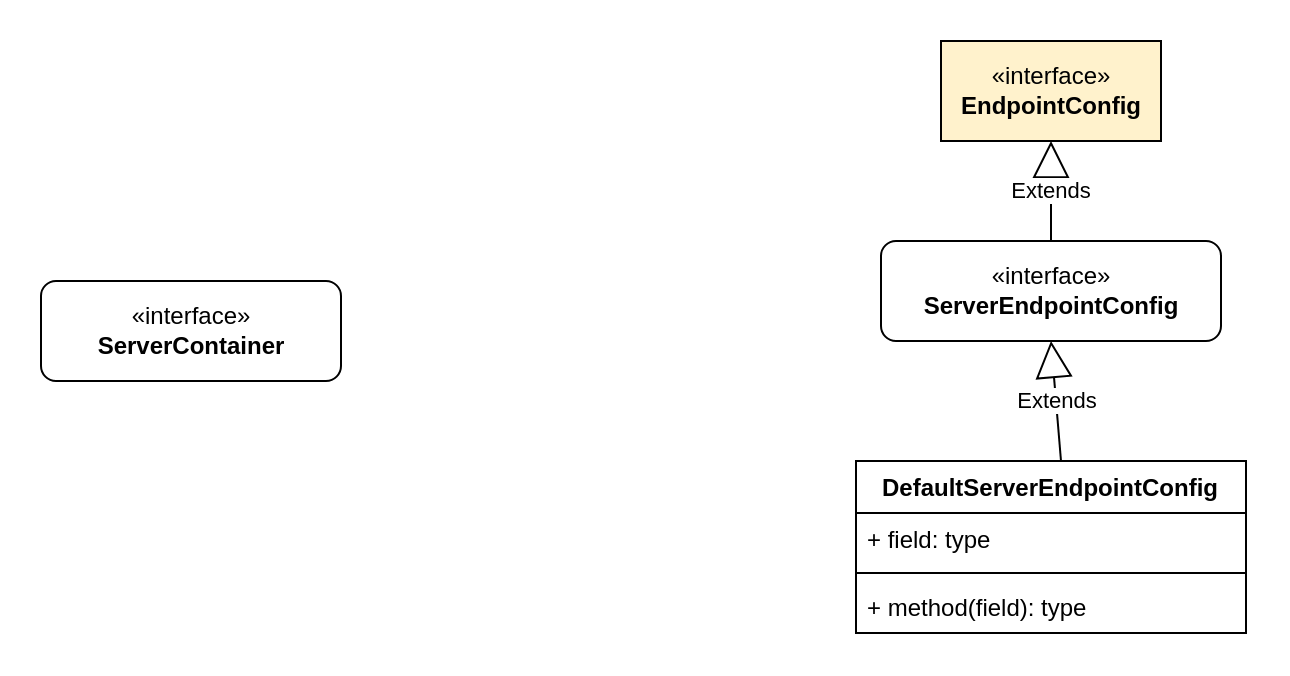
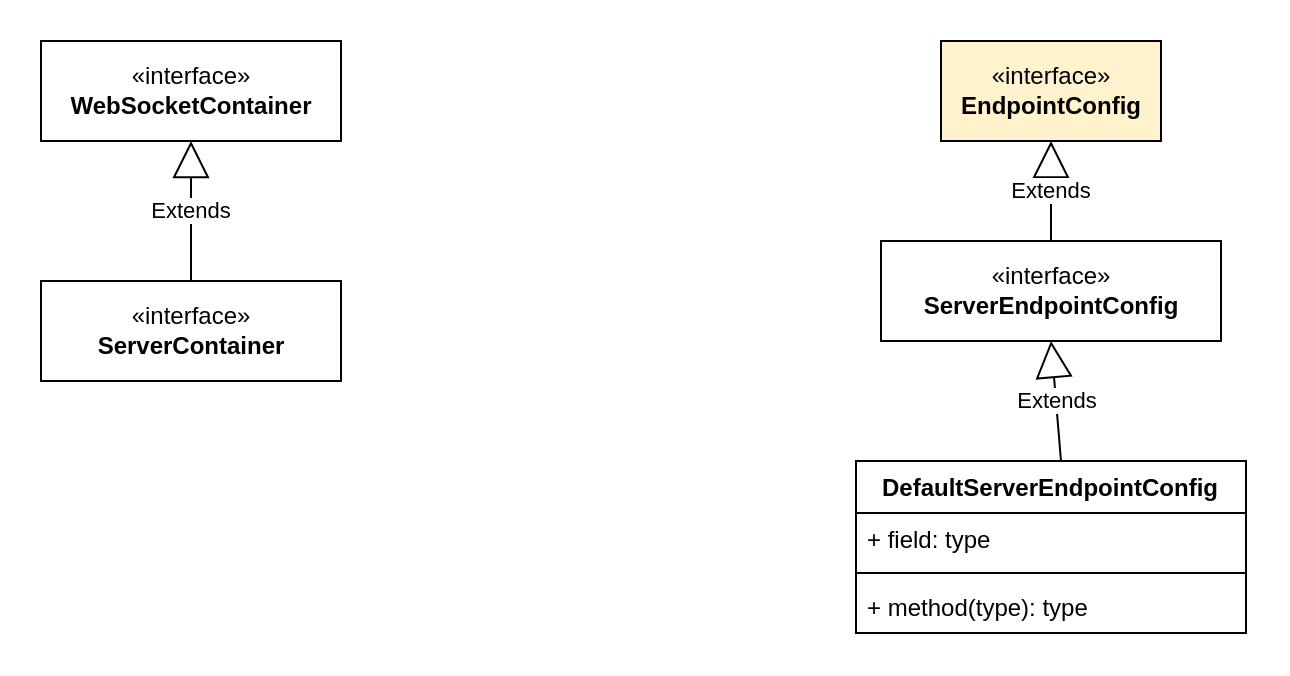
node "«interface» WebSocketContainer": added
edge "«interface» ServerContainer" -> "«interface» WebSocketContainer": added, label "Extends"
node "«interface» ServerEndpointConfig": shape rounded rectangle -> rectangle
node "«interface» ServerContainer": shape rounded rectangle -> rectangle
node "+ method(field): type": label "+ method(field): type" -> "+ method(type): type"
